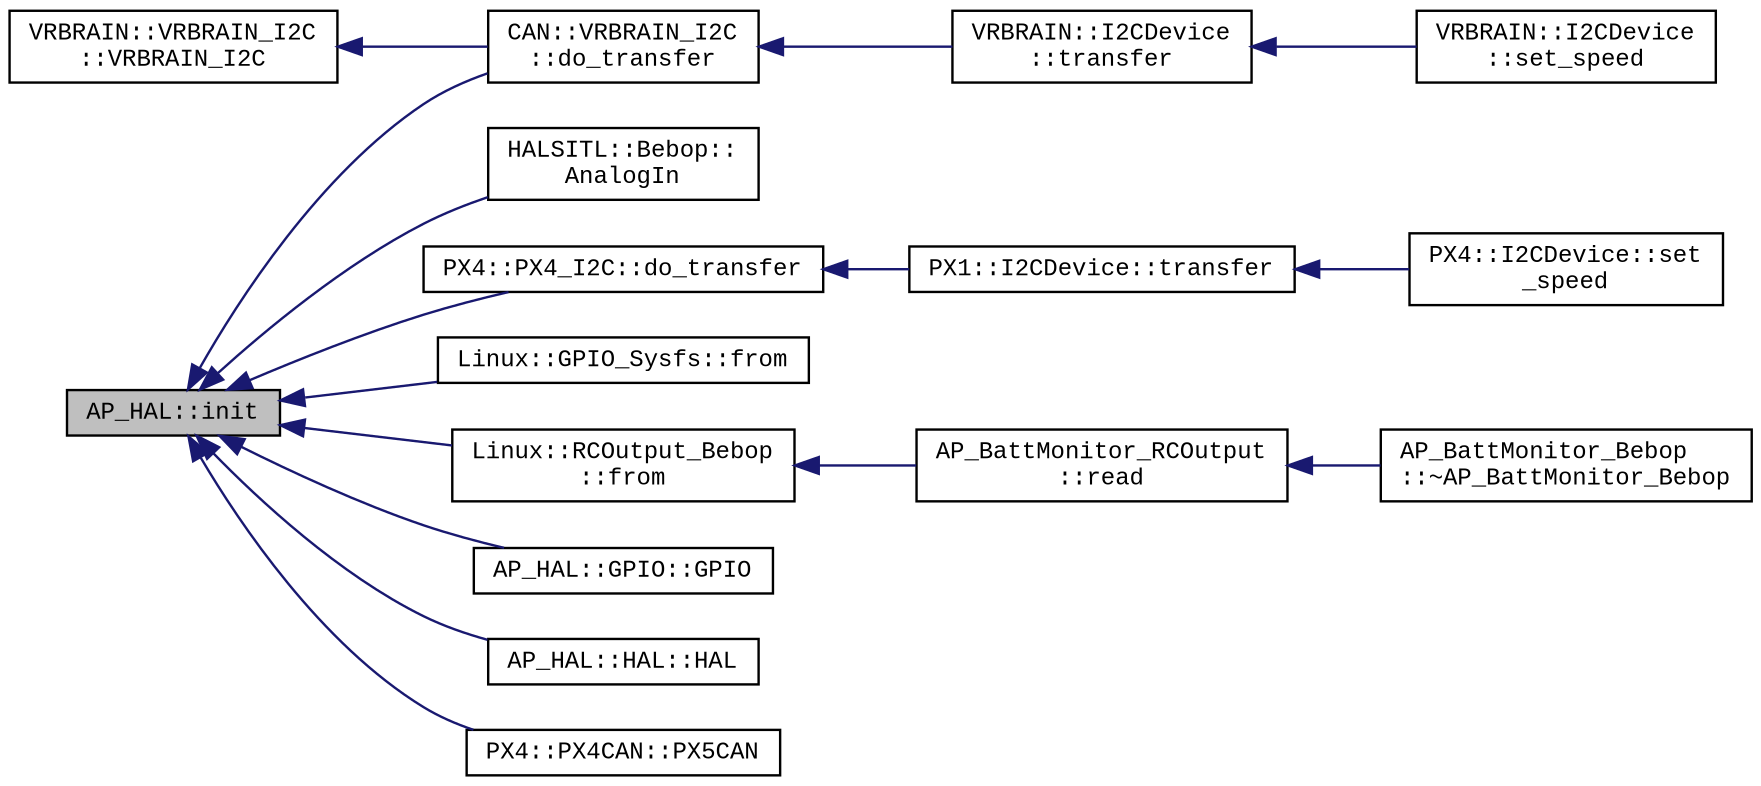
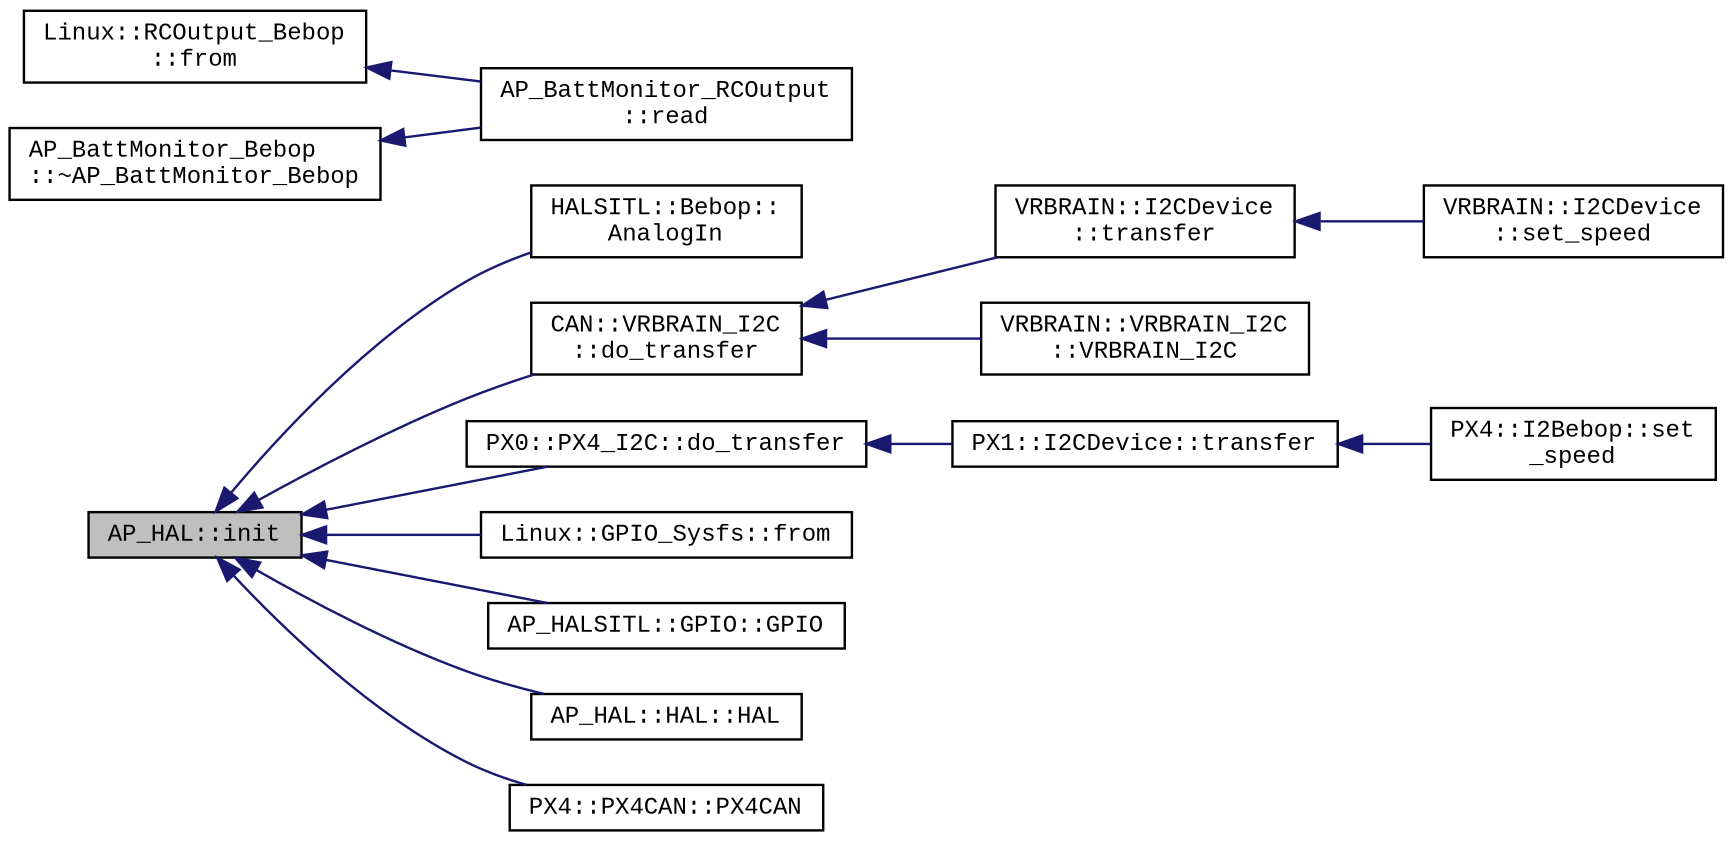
edge "CAN::VRBRAIN_I2C ::do_transfer" -> "VRBRAIN::VRBRAIN_I2C ::VRBRAIN_I2C": reversed
node "PX4::PX4_I2C::do_transfer": label "PX4::PX4_I2C::do_transfer" -> "PX0::PX4_I2C::do_transfer"
node "PX4::I2CDevice::set _speed": label "PX4::I2CDevice::set _speed" -> "PX4::I2Bebop::set _speed"
edge "Linux::RCOutput_Bebop ::from" -> "AP_HAL::init": removed
edge "AP_BattMonitor_Bebop ::~AP_BattMonitor_Bebop" -> "AP_BattMonitor_RCOutput ::read": reversed
node "AP_HAL::GPIO::GPIO": label "AP_HAL::GPIO::GPIO" -> "AP_HALSITL::GPIO::GPIO"
node "PX4::PX4CAN::PX5CAN": label "PX4::PX4CAN::PX5CAN" -> "PX4::PX4CAN::PX4CAN"
